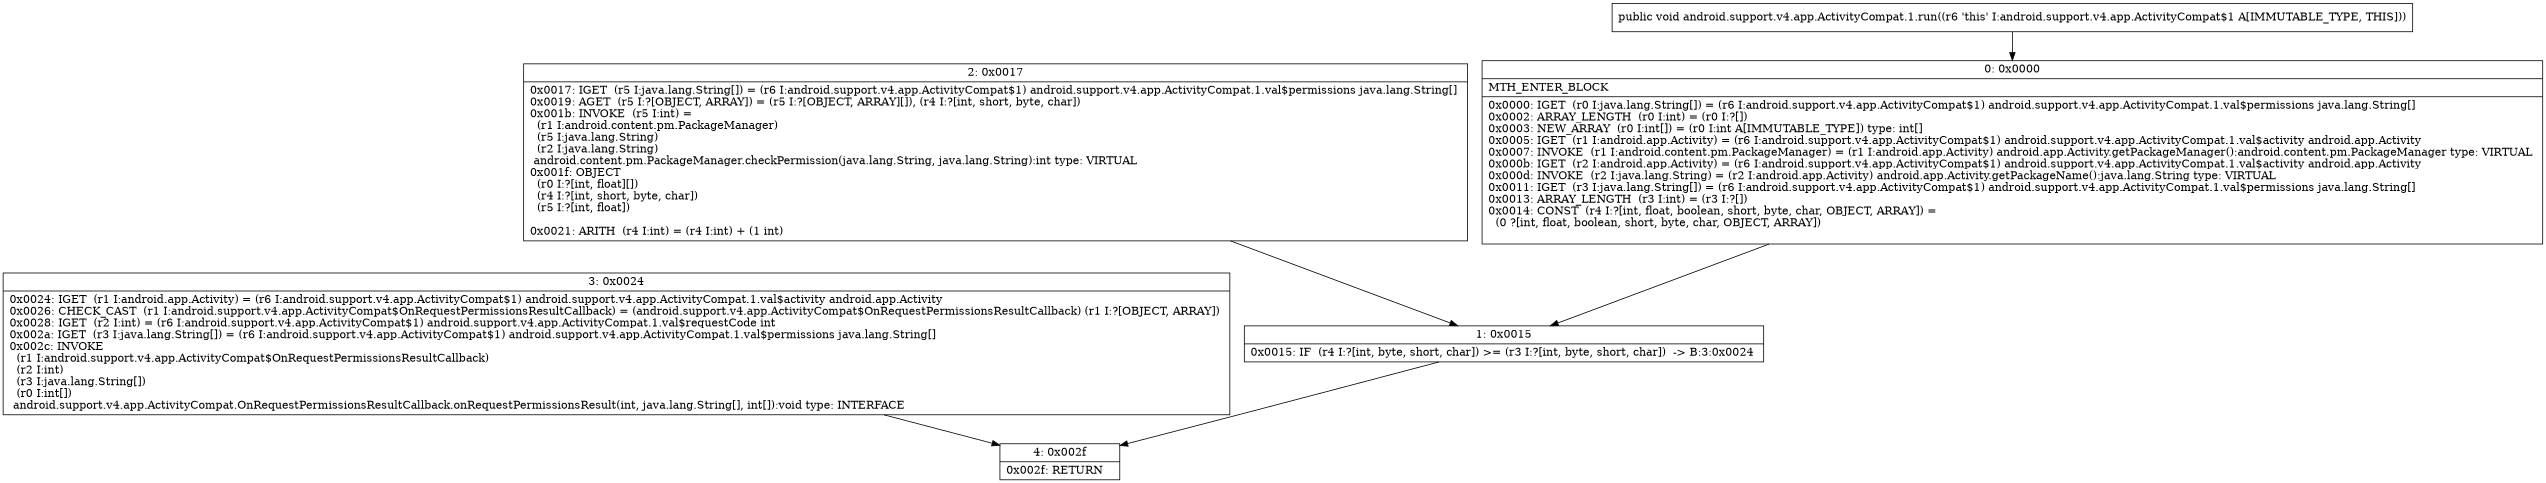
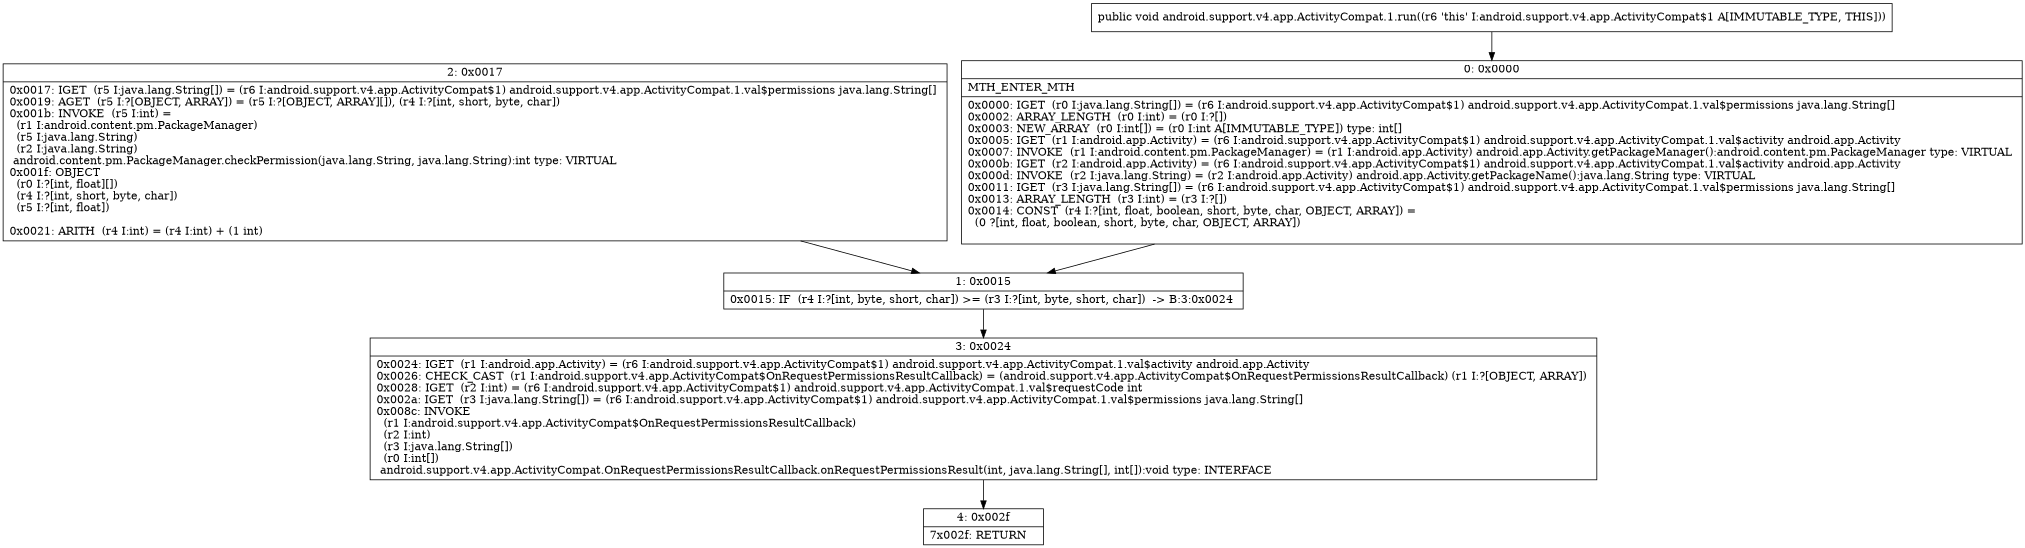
node "0: 0x0000": text "MTH_ENTER_BLOCK" -> "MTH_ENTER_MTH"
node "3: 0x0024": text "0x002c: INVOKE" -> "0x008c: INVOKE"
edge "1: 0x0015" -> "4: 0x002f": now "1: 0x0015" -> "3: 0x0024"
node "4: 0x002f": text "0x002f: RETURN" -> "7x002f: RETURN"
